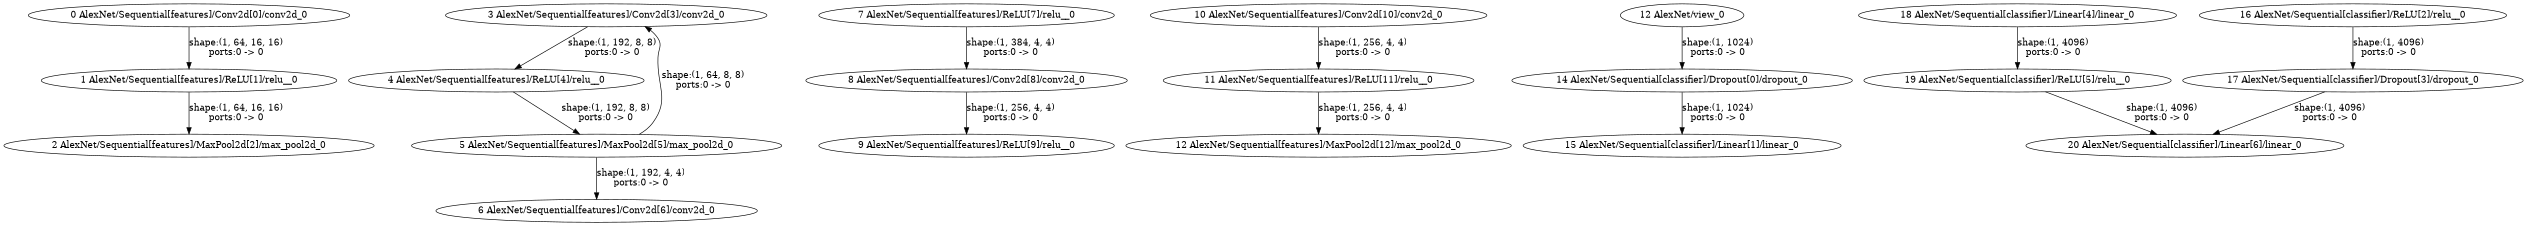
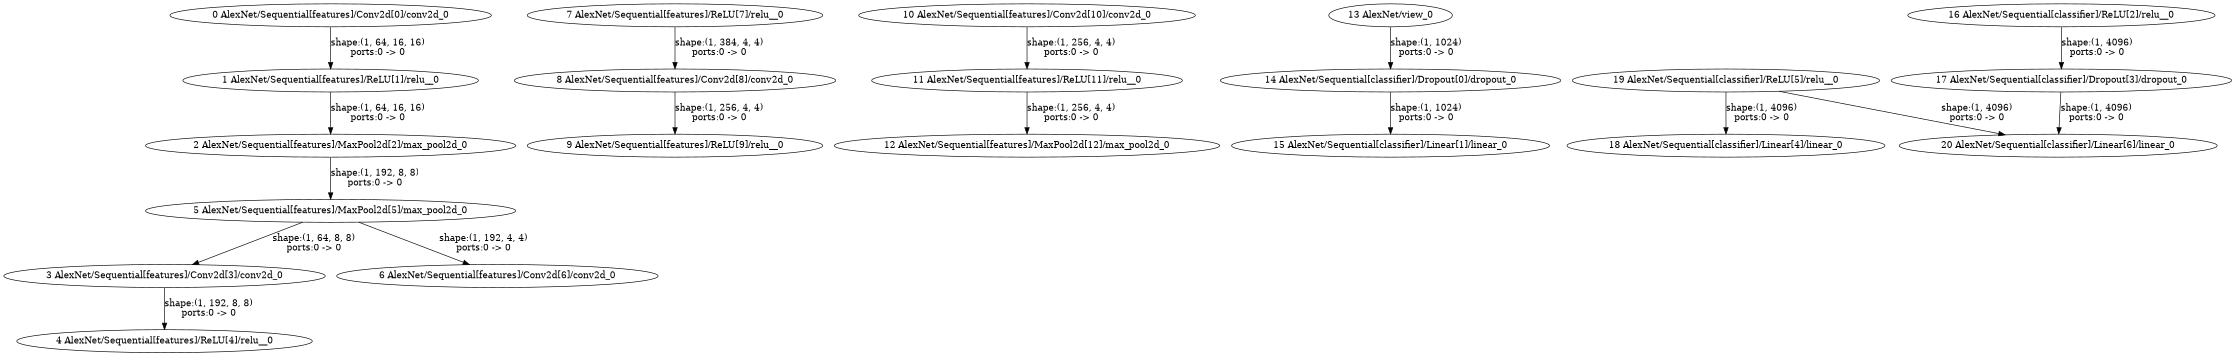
node "12 AlexNet/view_0": label "12 AlexNet/view_0" -> "13 AlexNet/view_0"
edge "18 AlexNet/Sequential[classifier]/Linear[4]/linear_0" -> "19 AlexNet/Sequential[classifier]/ReLU[5]/relu__0": reversed
edge "4 AlexNet/Sequential[features]/ReLU[4]/relu__0" -> "5 AlexNet/Sequential[features]/MaxPool2d[5]/max_pool2d_0": now "2 AlexNet/Sequential[features]/MaxPool2d[2]/max_pool2d_0" -> "5 AlexNet/Sequential[features]/MaxPool2d[5]/max_pool2d_0"
